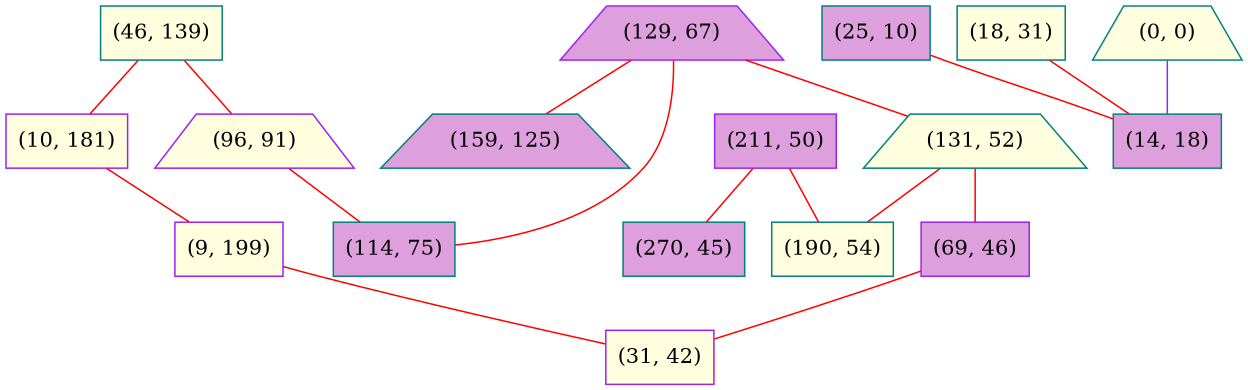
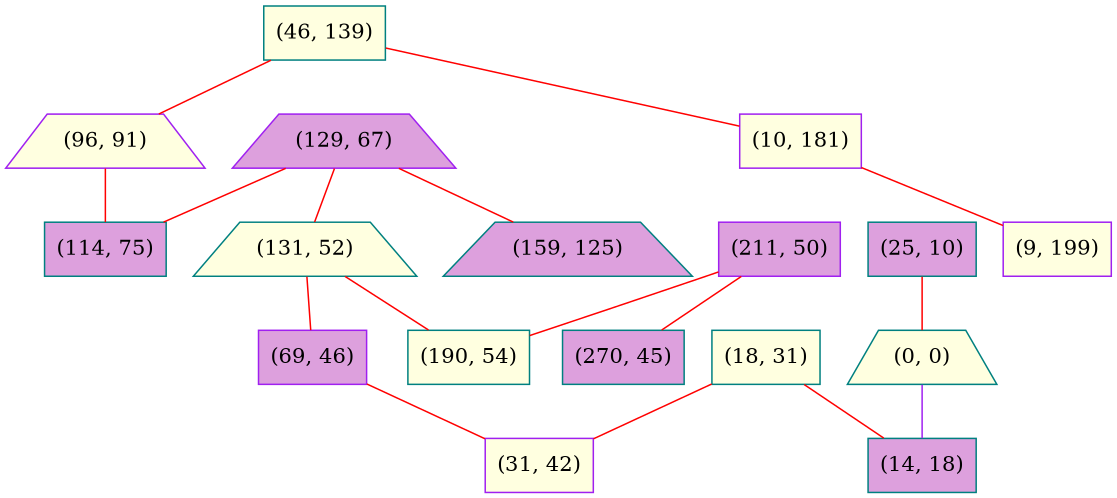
edge "(25, 10)" -- "(14, 18)": now "(25, 10)" -- "(0, 0)"
edge "(9, 199)" -- "(31, 42)": now "(18, 31)" -- "(31, 42)"
